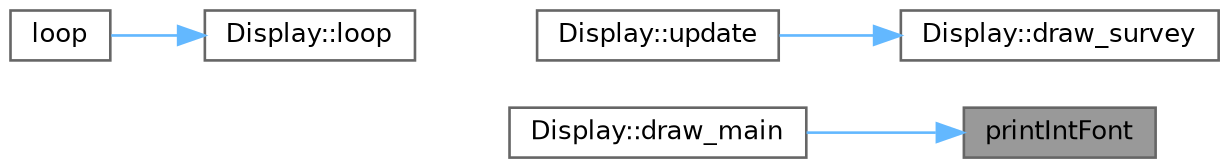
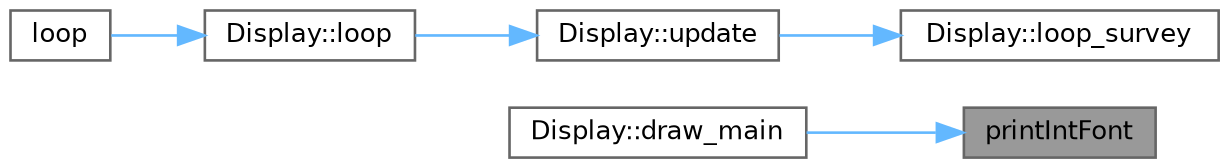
edge "Display::loop" -> "Display::update": added
node "Display::draw_survey": label "Display::draw_survey" -> "Display::loop_survey"
